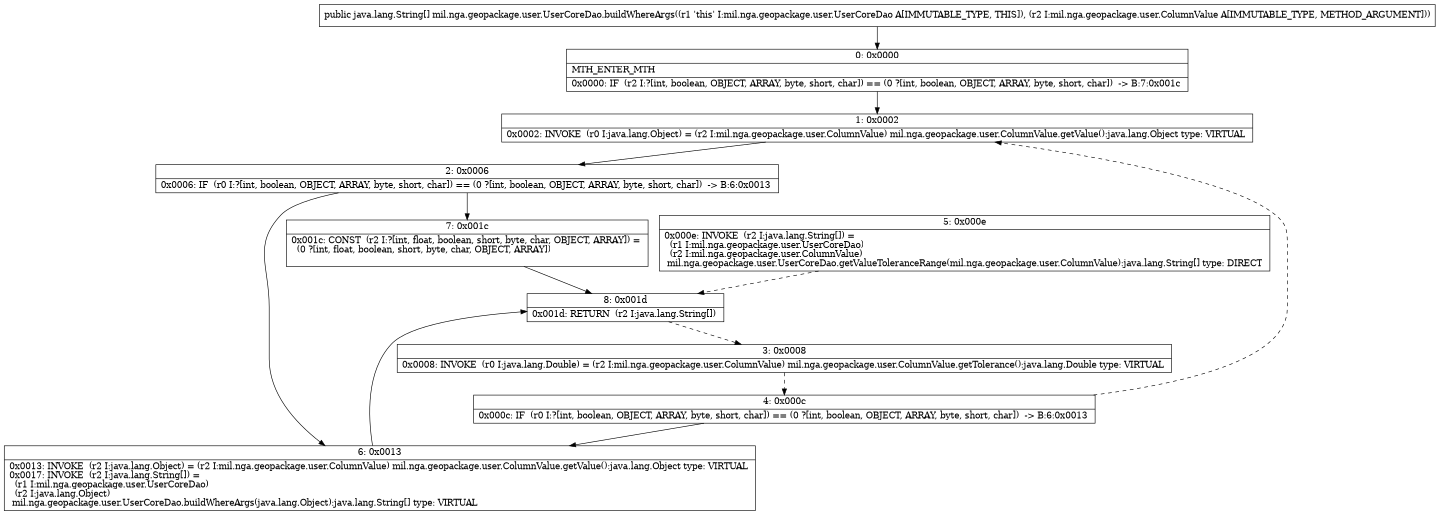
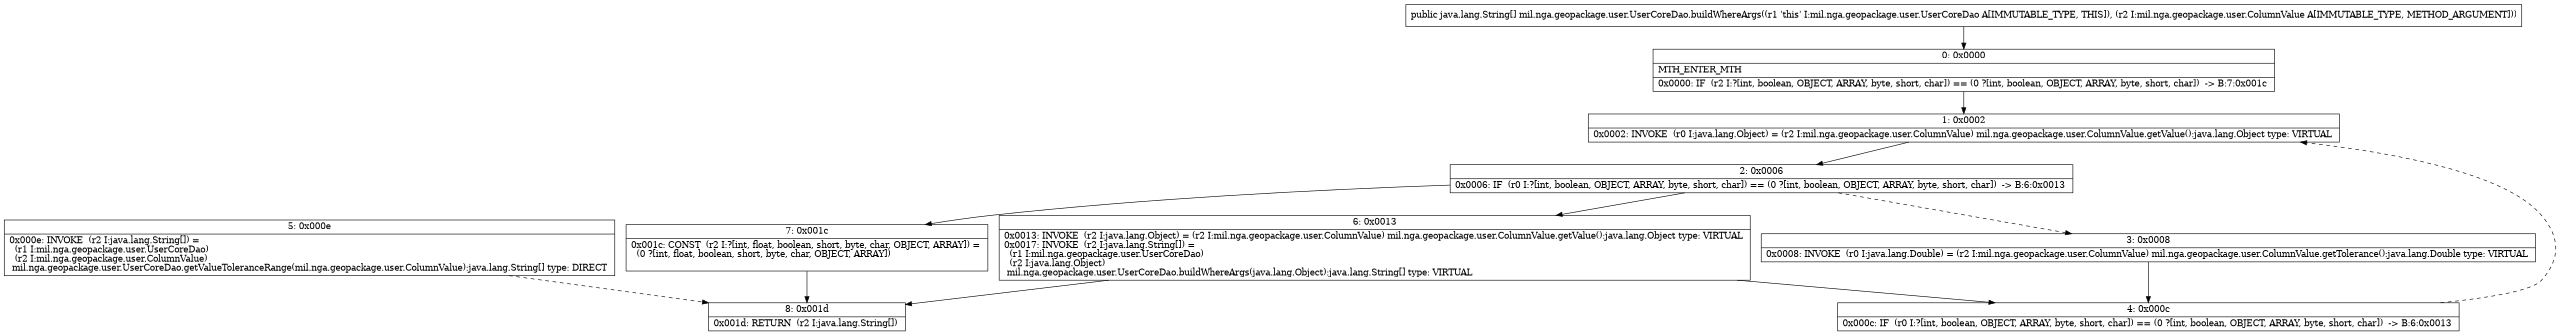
edge "8: 0x001d" -> "3: 0x0008": now "2: 0x0006" -> "3: 0x0008"
edge "3: 0x0008" -> "4: 0x000c": style dashed -> solid
edge "4: 0x000c" -> "6: 0x0013": reversed
